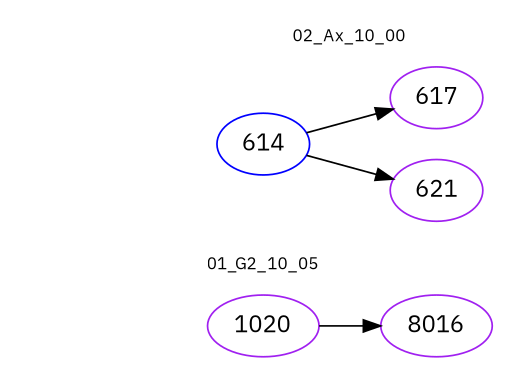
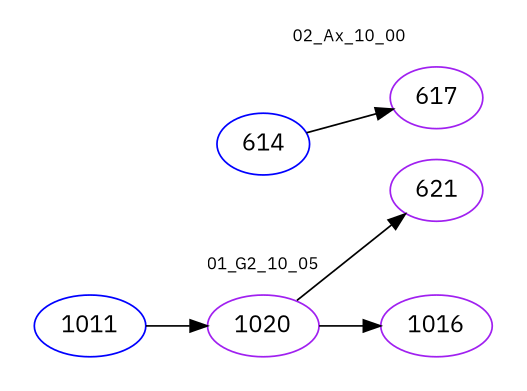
edge "614" -> "621": now "1020" -> "621"
node "1011": added
node "8016": label "8016" -> "1016"
